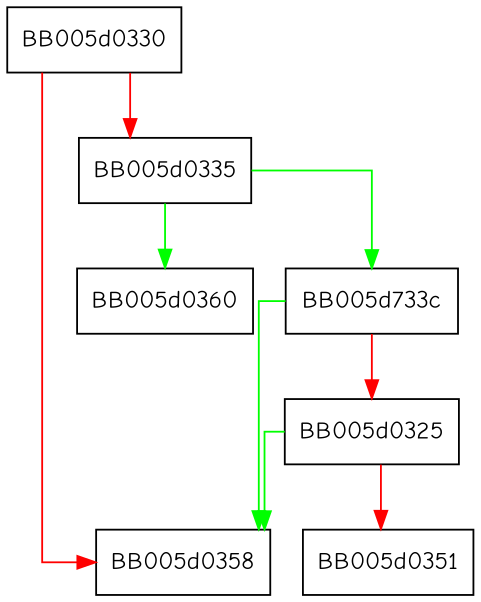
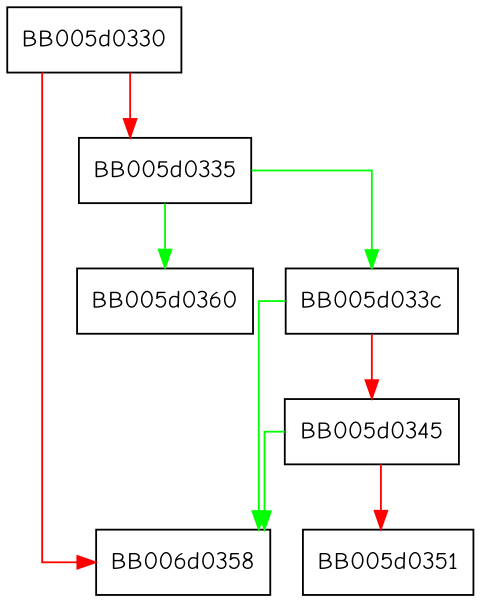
node "BB005d733c": label "BB005d733c" -> "BB005d033c"
node "BB005d0325": label "BB005d0325" -> "BB005d0345"
node "BB005d0358": label "BB005d0358" -> "BB006d0358"
